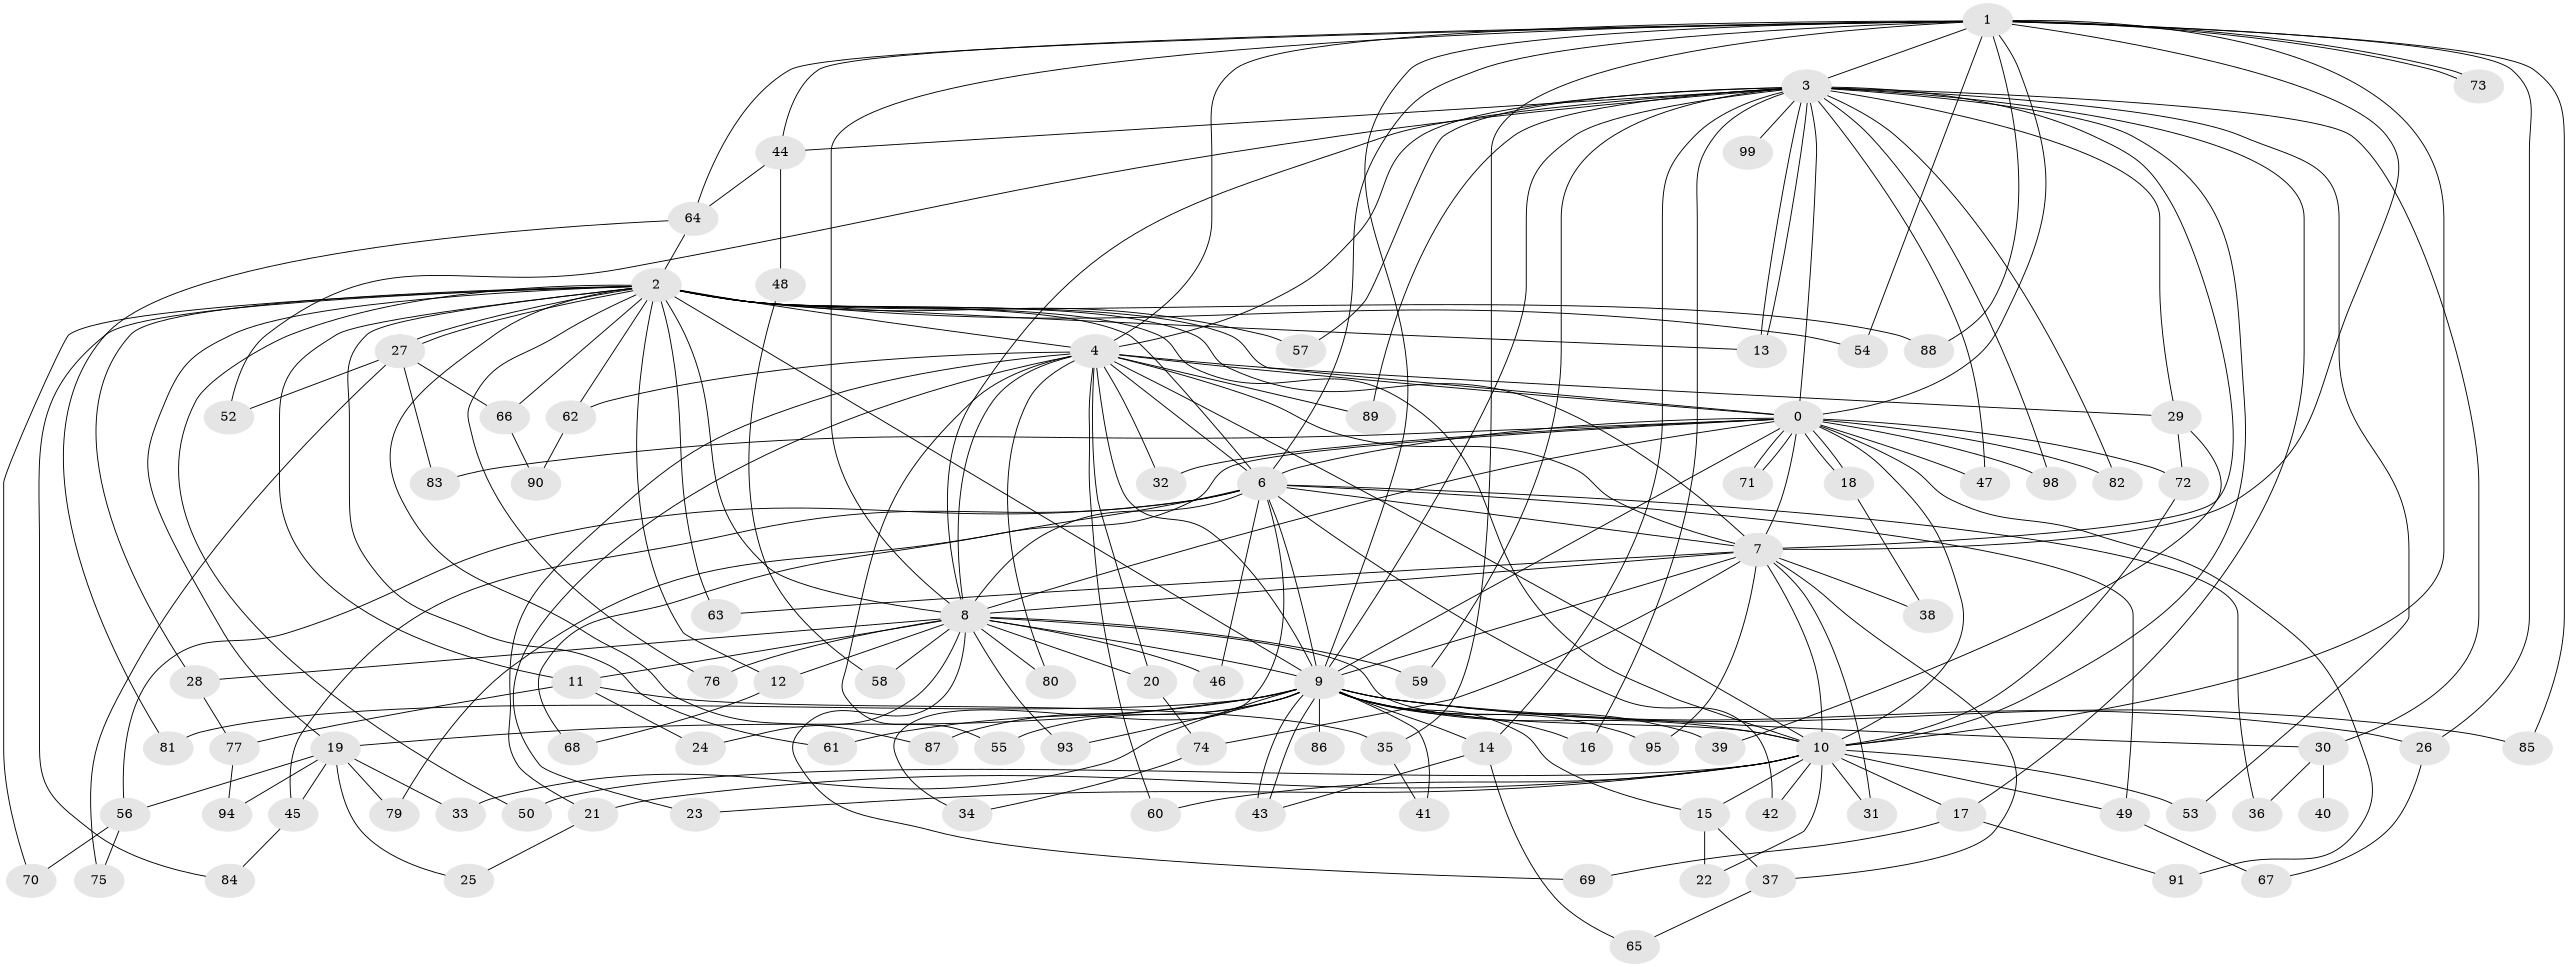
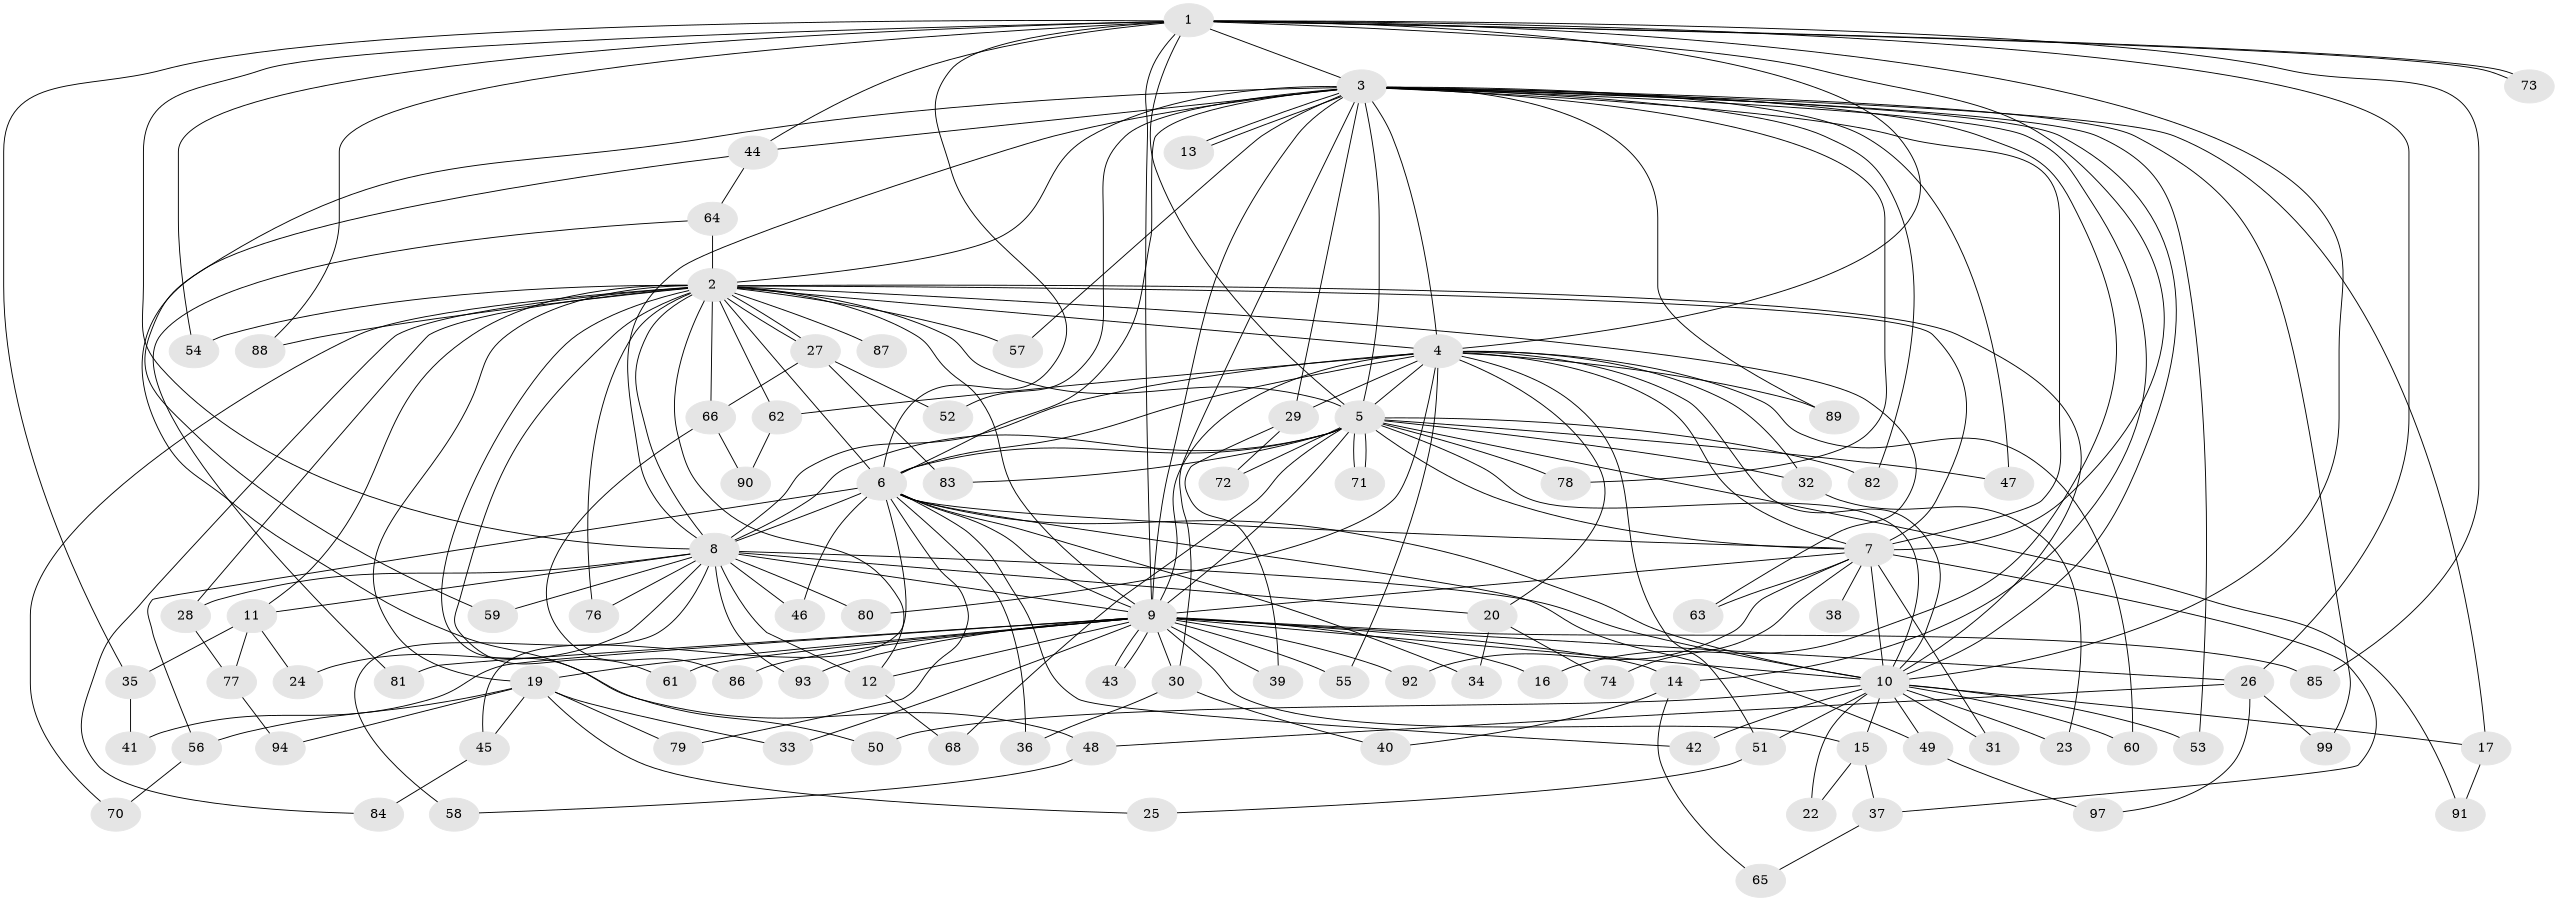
edge "1" -- "64": removed
edge "3" -- "6": added
edge "2" -- "13": now "2" -- "3"
node "0": label "0" -> "5"
node "18": removed
node "98": label "98" -> "78"
edge "4" -- "23": now "32" -- "23"
edge "7" -- "8": removed
edge "66" -- "86": added
edge "72" -- "10": now "6" -- "10"
edge "9" -- "87": now "9" -- "12"
edge "26" -- "48": added
edge "26" -- "99": added
node "95": label "95" -> "92"
edge "14" -- "43": now "14" -- "40"
edge "74" -- "34": now "20" -- "34"
node "21": label "21" -> "51"
node "75": removed
node "69": removed
node "67": label "67" -> "97"
